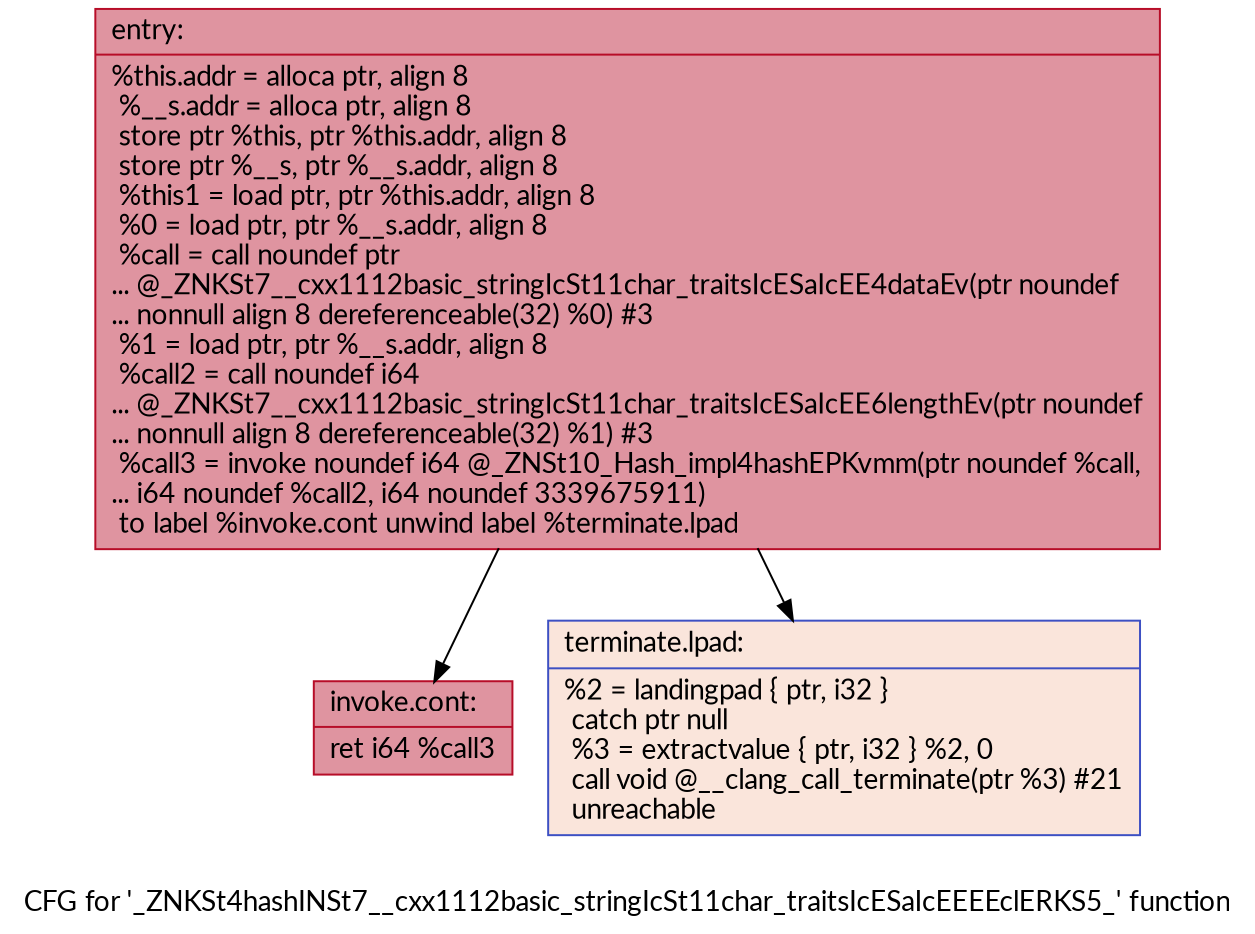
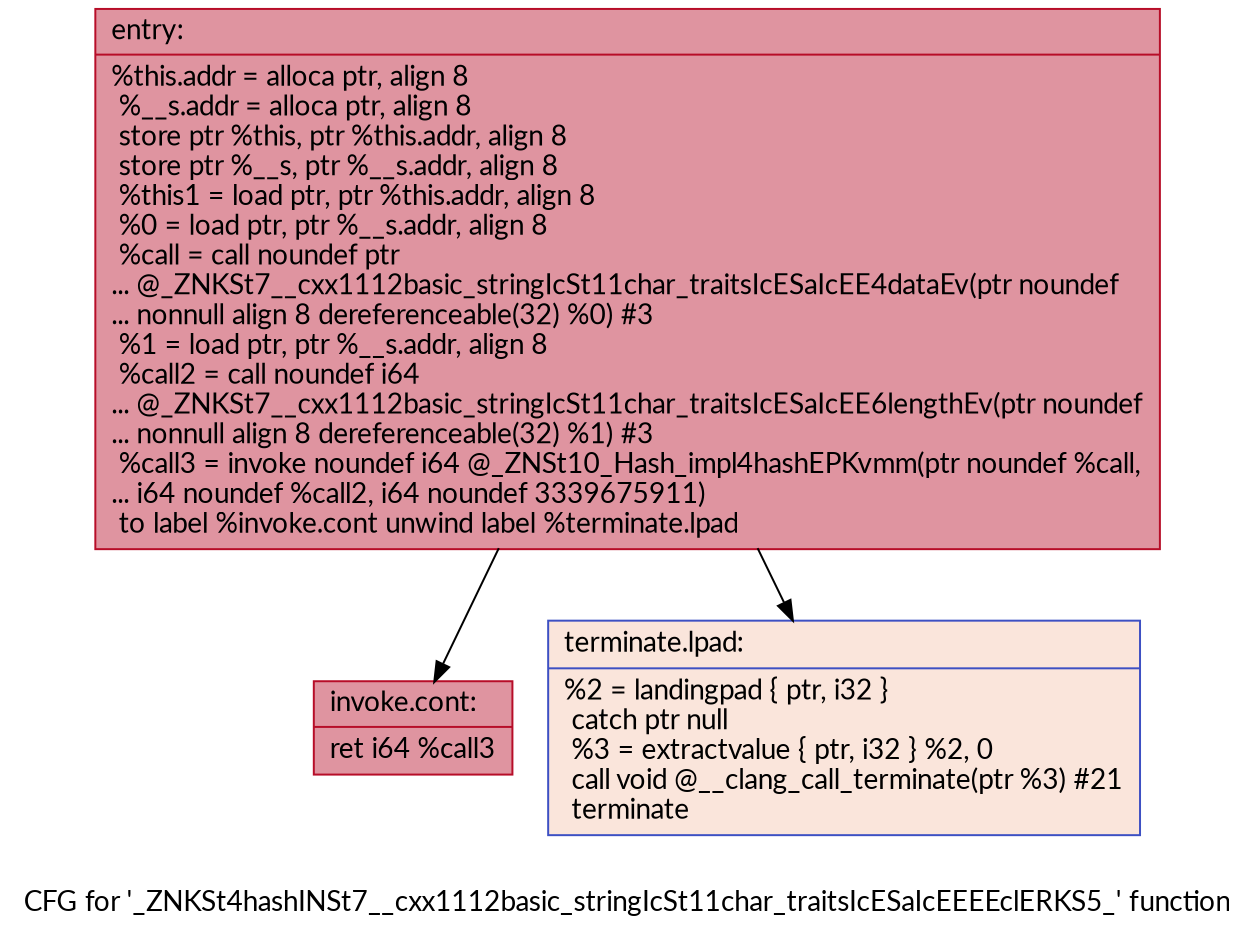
node "terminate.lpad:": text "unreachable" -> "terminate"
